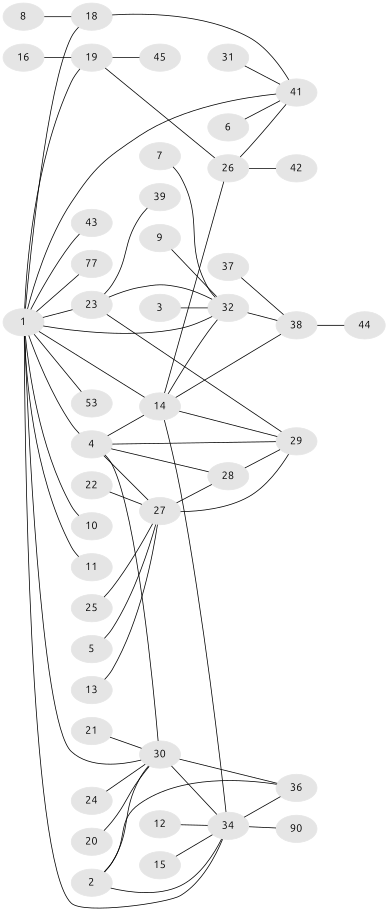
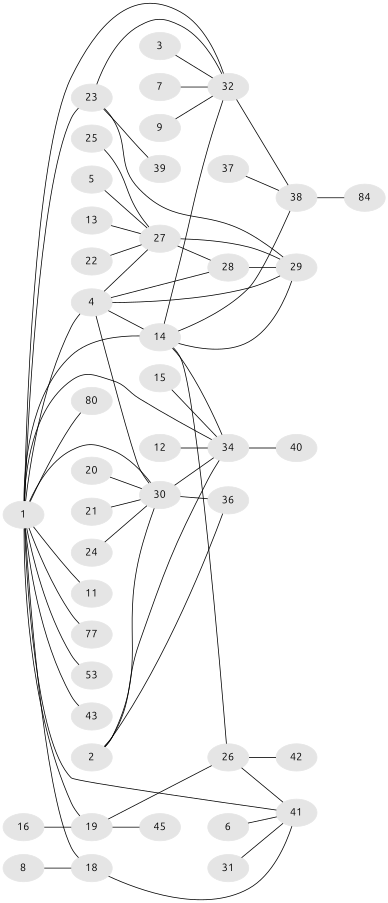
node "44": label "44" -> "84"
node "10": label "10" -> "80"
edge "36" -- "34": removed
node "90": label "90" -> "40"
